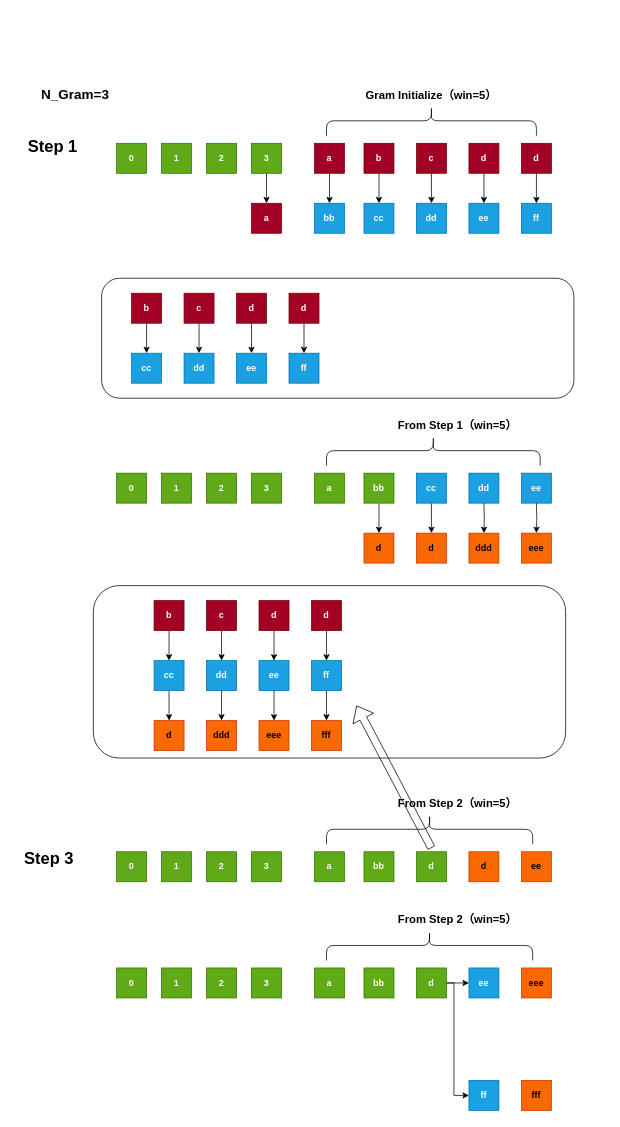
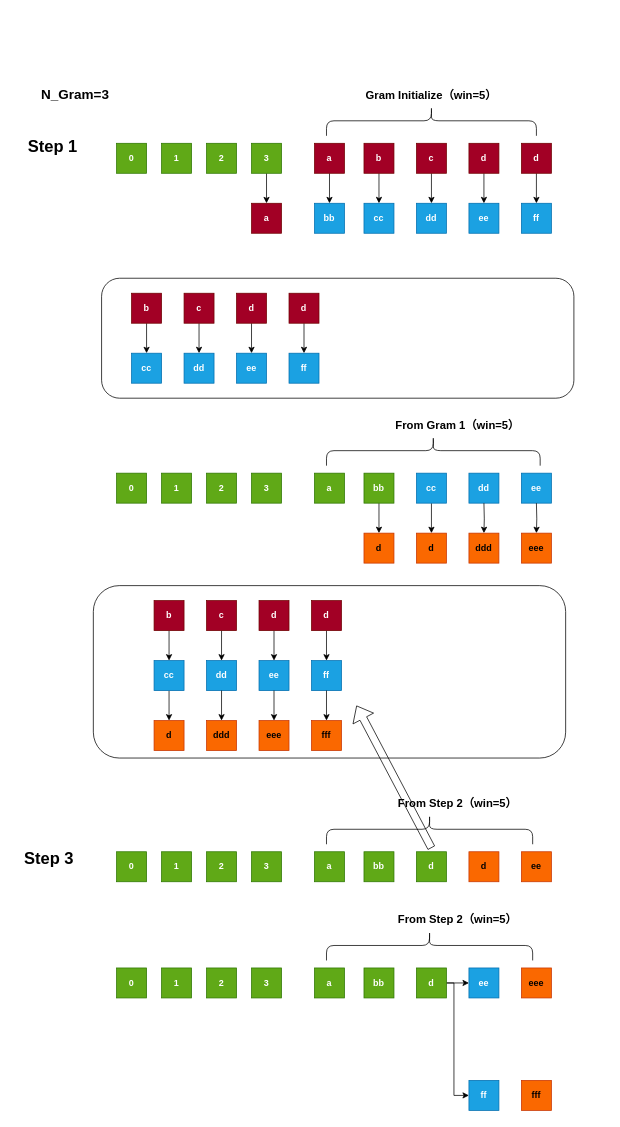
node "From Step 1（win=5）": label "From Step 1（win=5）" -> "From Gram 1（win=5）"
